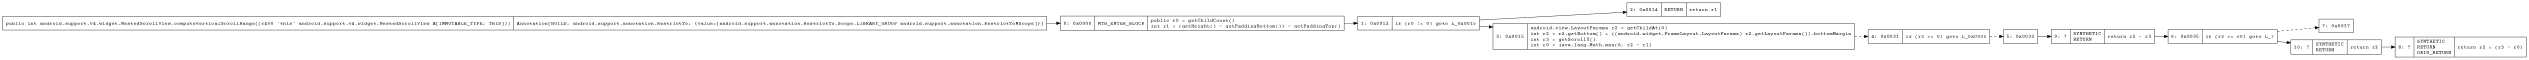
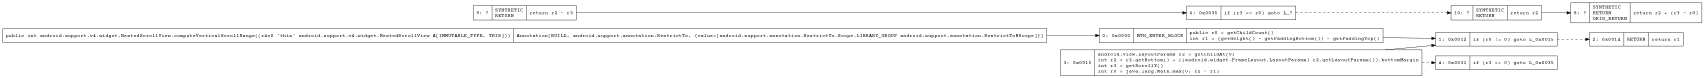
edge "1: 0x0012" -> "2: 0x0014": style solid -> dashed
node "7: 0x0037": removed
edge "1: 0x0012" -> "3: 0x0015": reversed
node "5: 0x0033": removed
edge "6: 0x0035" -> "10: ?": style solid -> dashed
